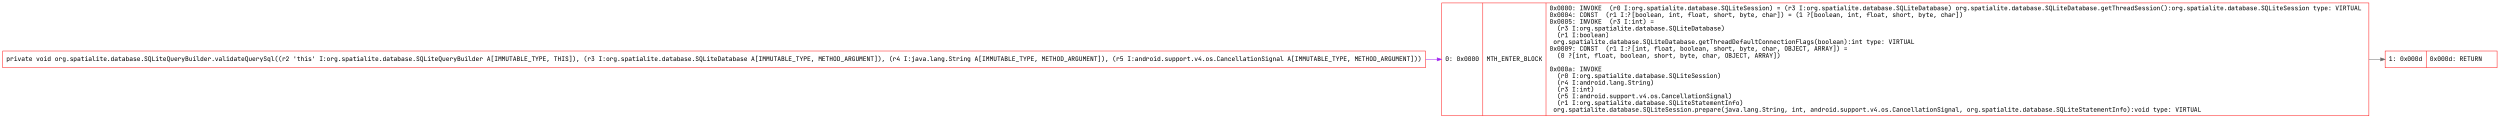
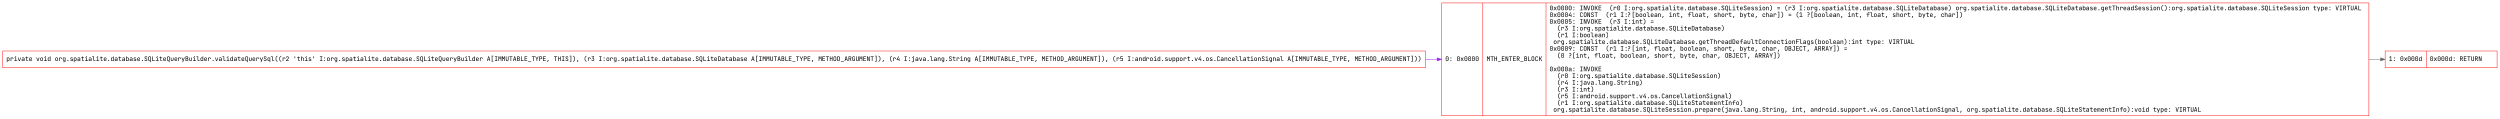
node "0: 0x0000": text "(r4 I:android.lang.String)" -> "(r4 I:java.lang.String)"
